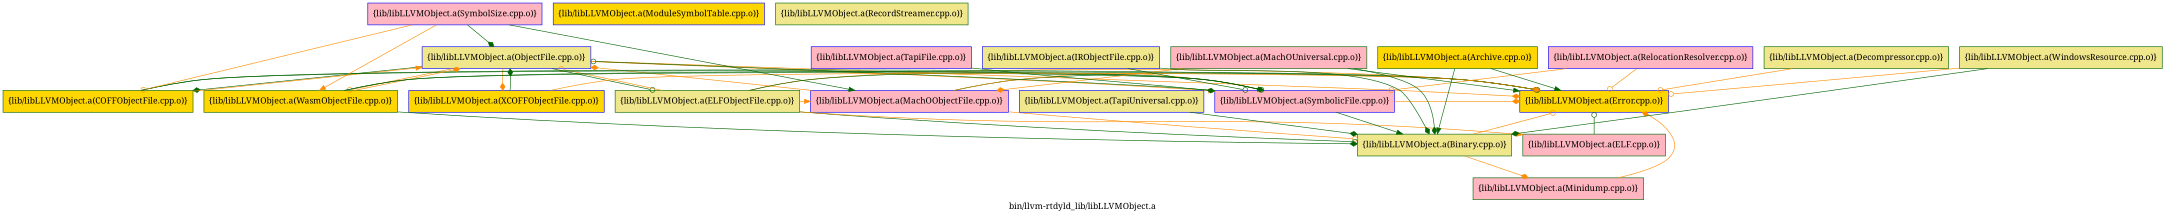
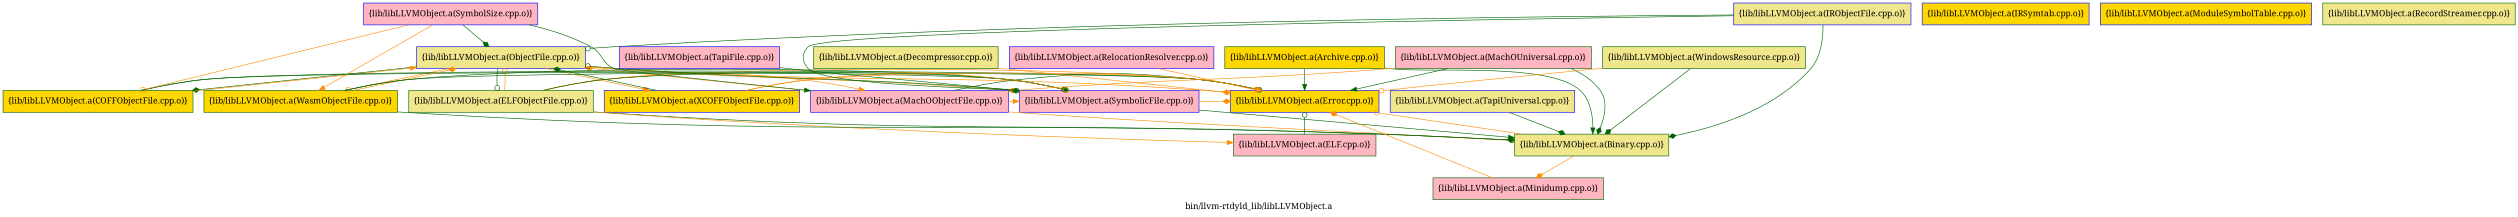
node "{lib/libLLVMObject.a(IRSymtab.cpp.o)}": added
edge "{lib/libLLVMObject.a(IRObjectFile.cpp.o)}" -> "{lib/libLLVMObject.a(ObjectFile.cpp.o)}": added
edge "{lib/libLLVMObject.a(RelocationResolver.cpp.o)}" -> "{lib/libLLVMObject.a(SymbolicFile.cpp.o)}": now "{lib/libLLVMObject.a(XCOFFObjectFile.cpp.o)}" -> "{lib/libLLVMObject.a(SymbolicFile.cpp.o)}"
